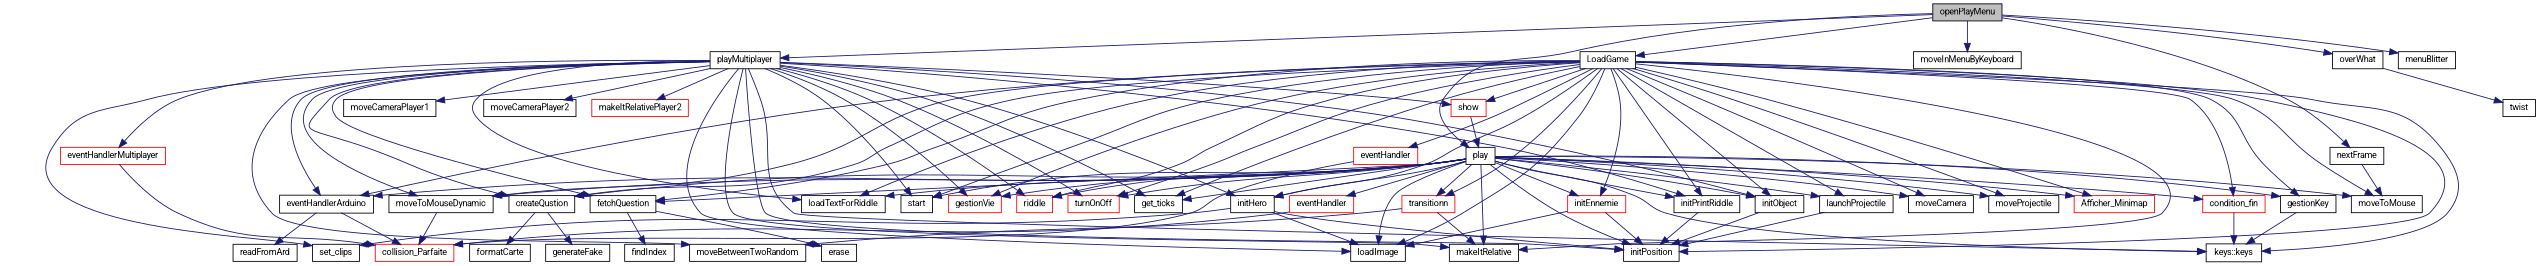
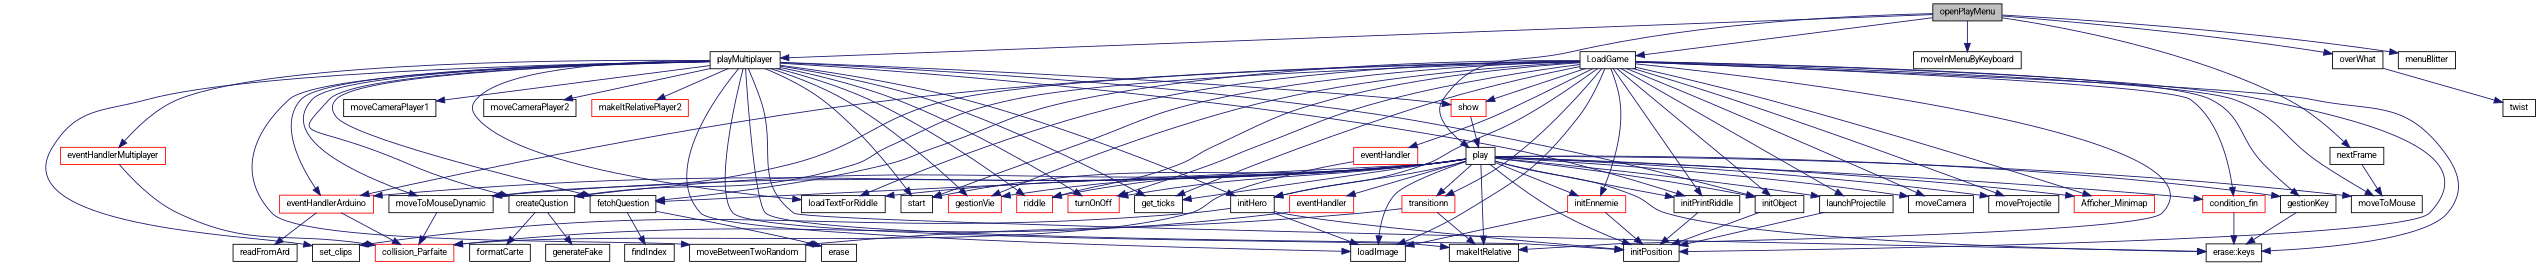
node "eventHandlerArduino": color black -> red
node "keys::keys": label "keys::keys" -> "erase::keys"
